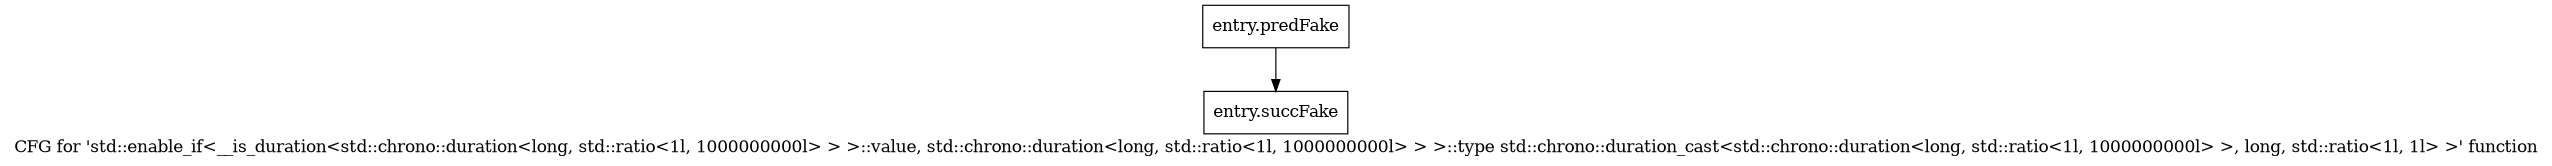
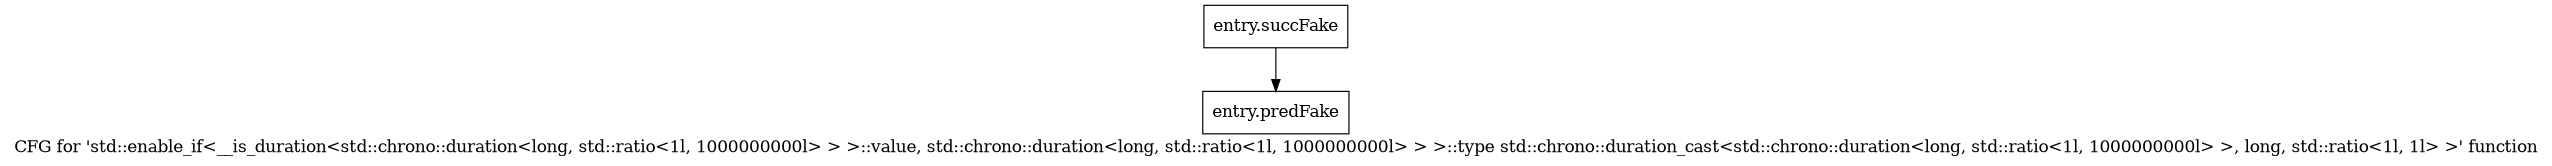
edge "entry.predFake" -> "entry.succFake": reversed
